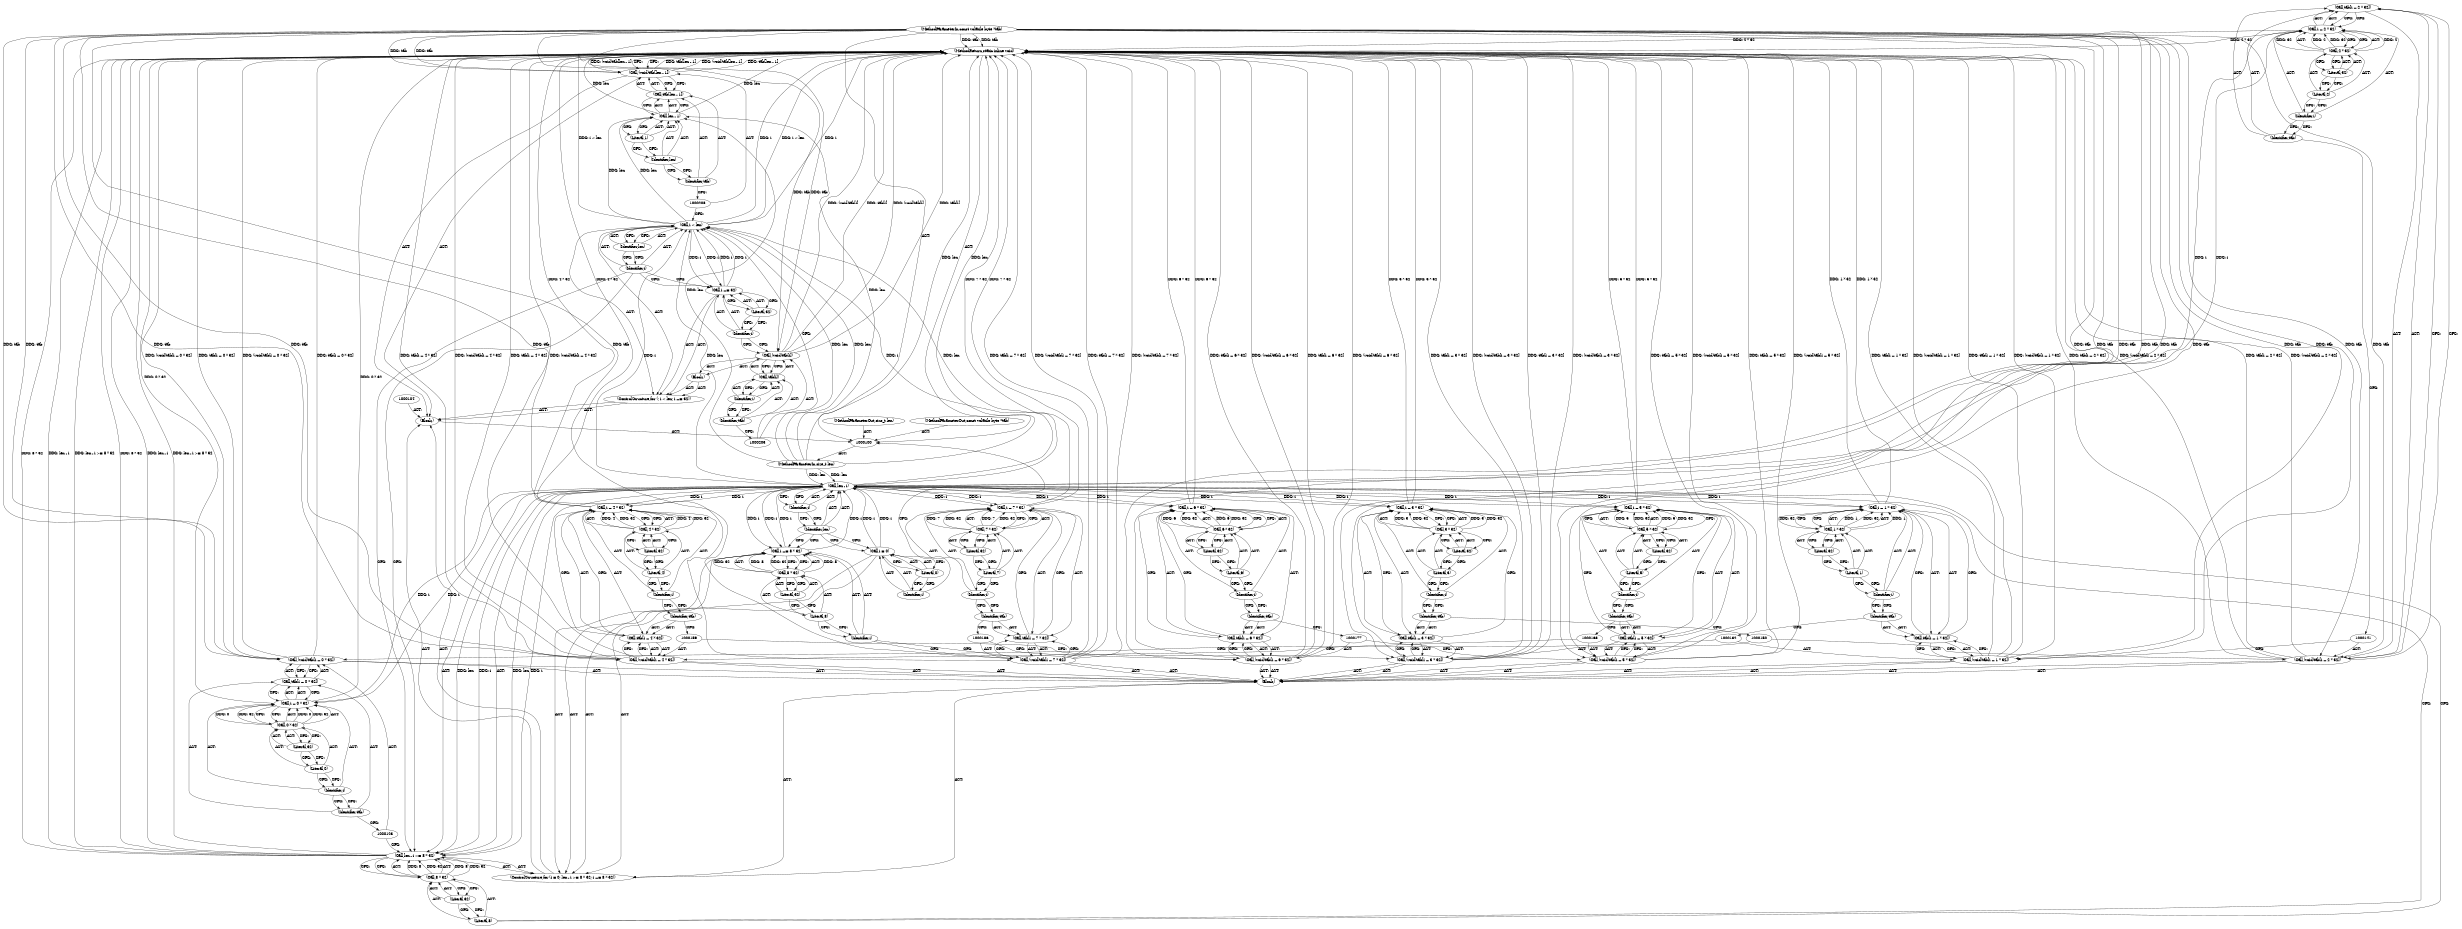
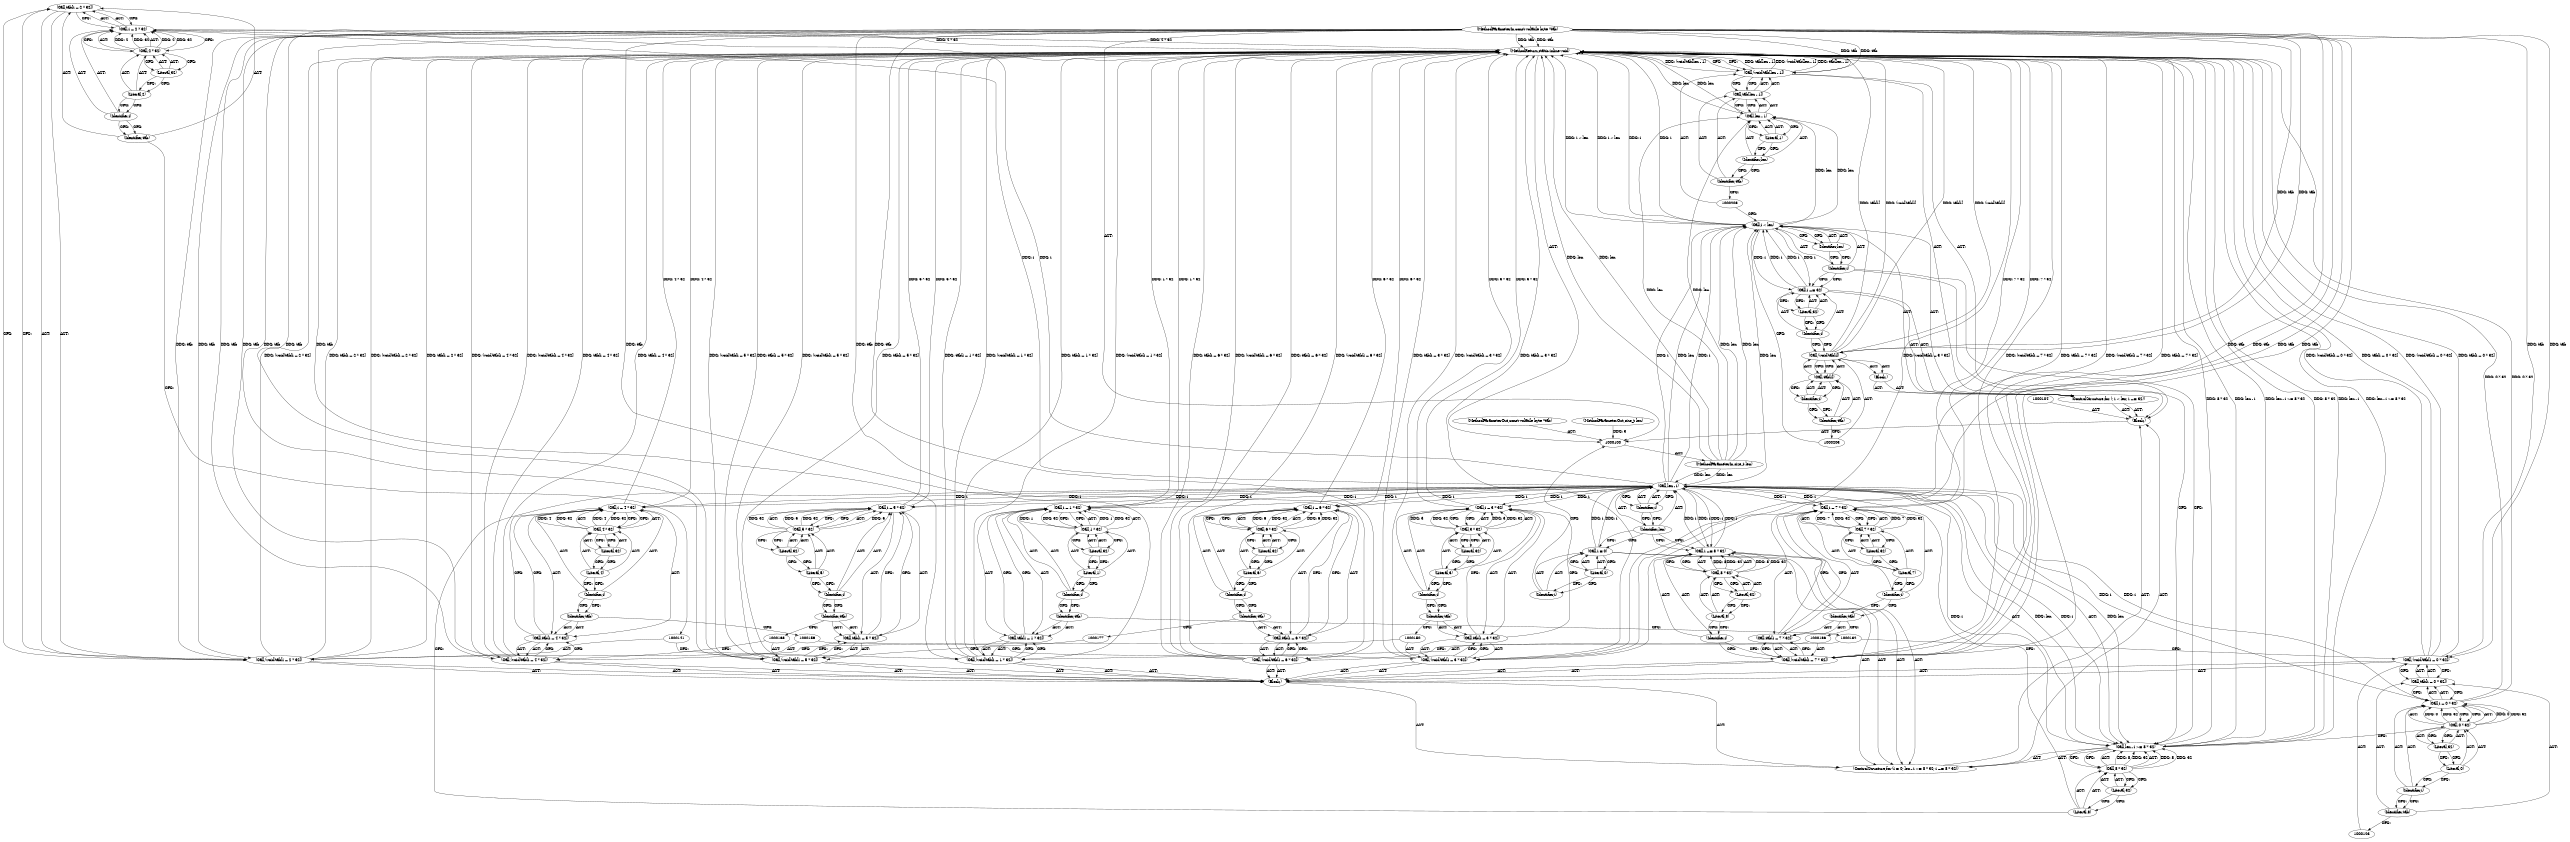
edge "(MethodParameterOut,size_t len)" -> "1000100": label "AST: " -> "DDG: 3"
edge "1000177" -> "(Call,(void)tab[i + 6 * 32])": removed, label "AST:"
edge "1000123" -> "(Call,len - i >= 8 * 32)": now "(Call,0 * 32)" -> "(Call,len - i >= 8 * 32)"
